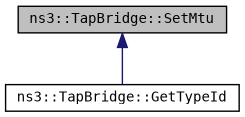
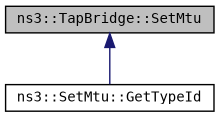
node "ns3::TapBridge::GetTypeId": label "ns3::TapBridge::GetTypeId" -> "ns3::SetMtu::GetTypeId"
